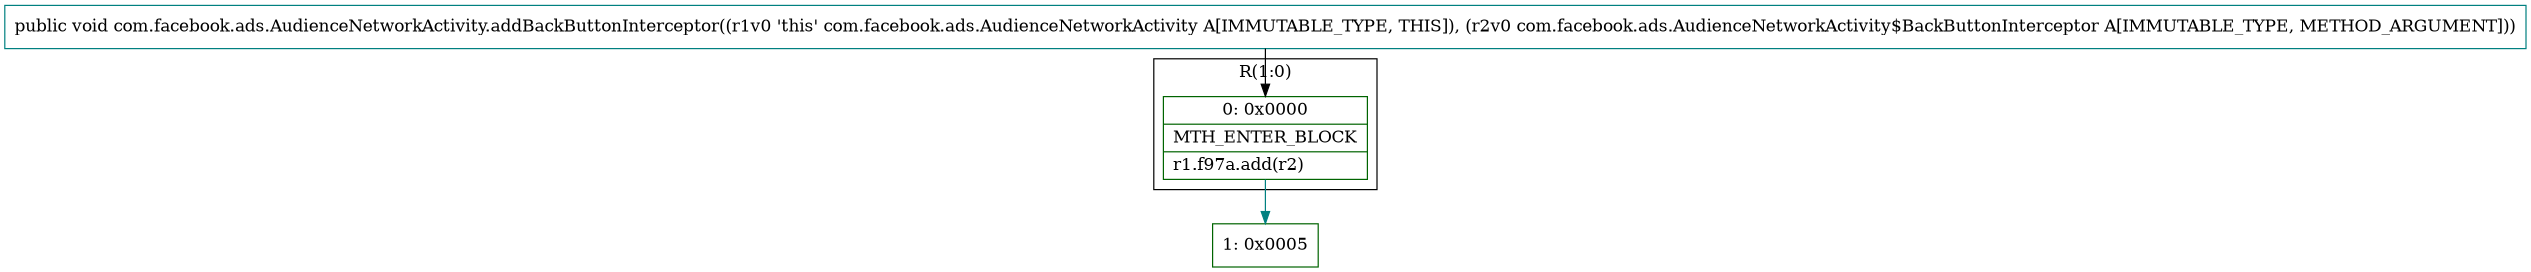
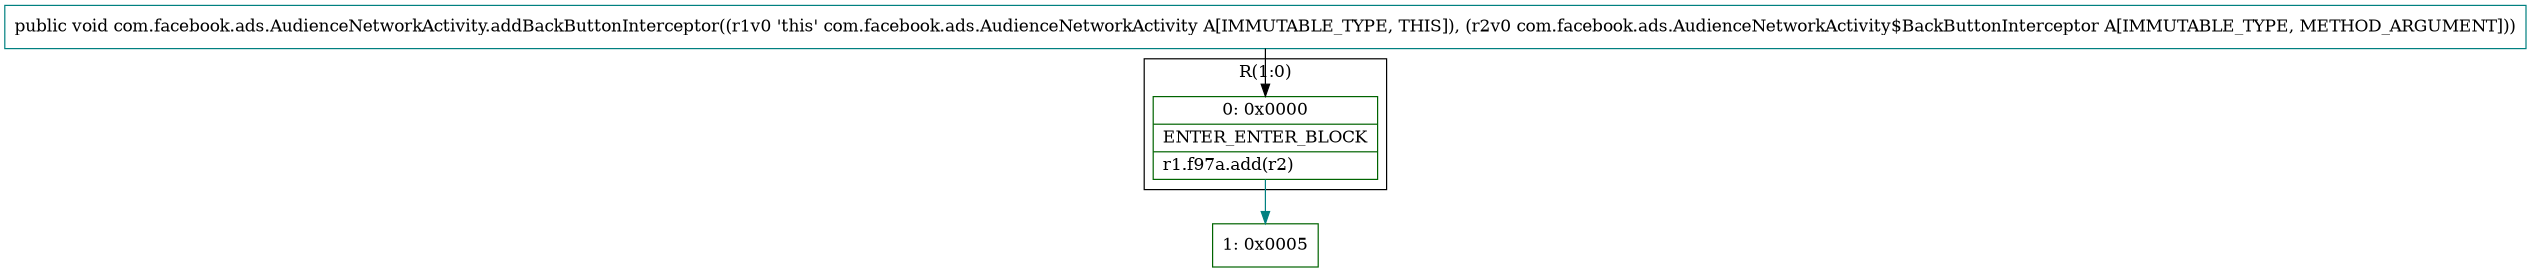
node "0: 0x0000": text "MTH_ENTER_BLOCK" -> "ENTER_ENTER_BLOCK"
